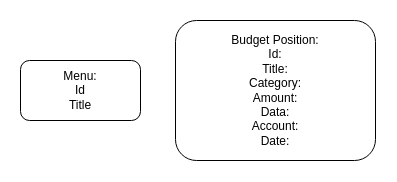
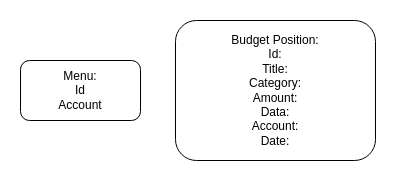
node "Menu: Id Title": label "Menu: Id Title" -> "Menu: Id Account"
